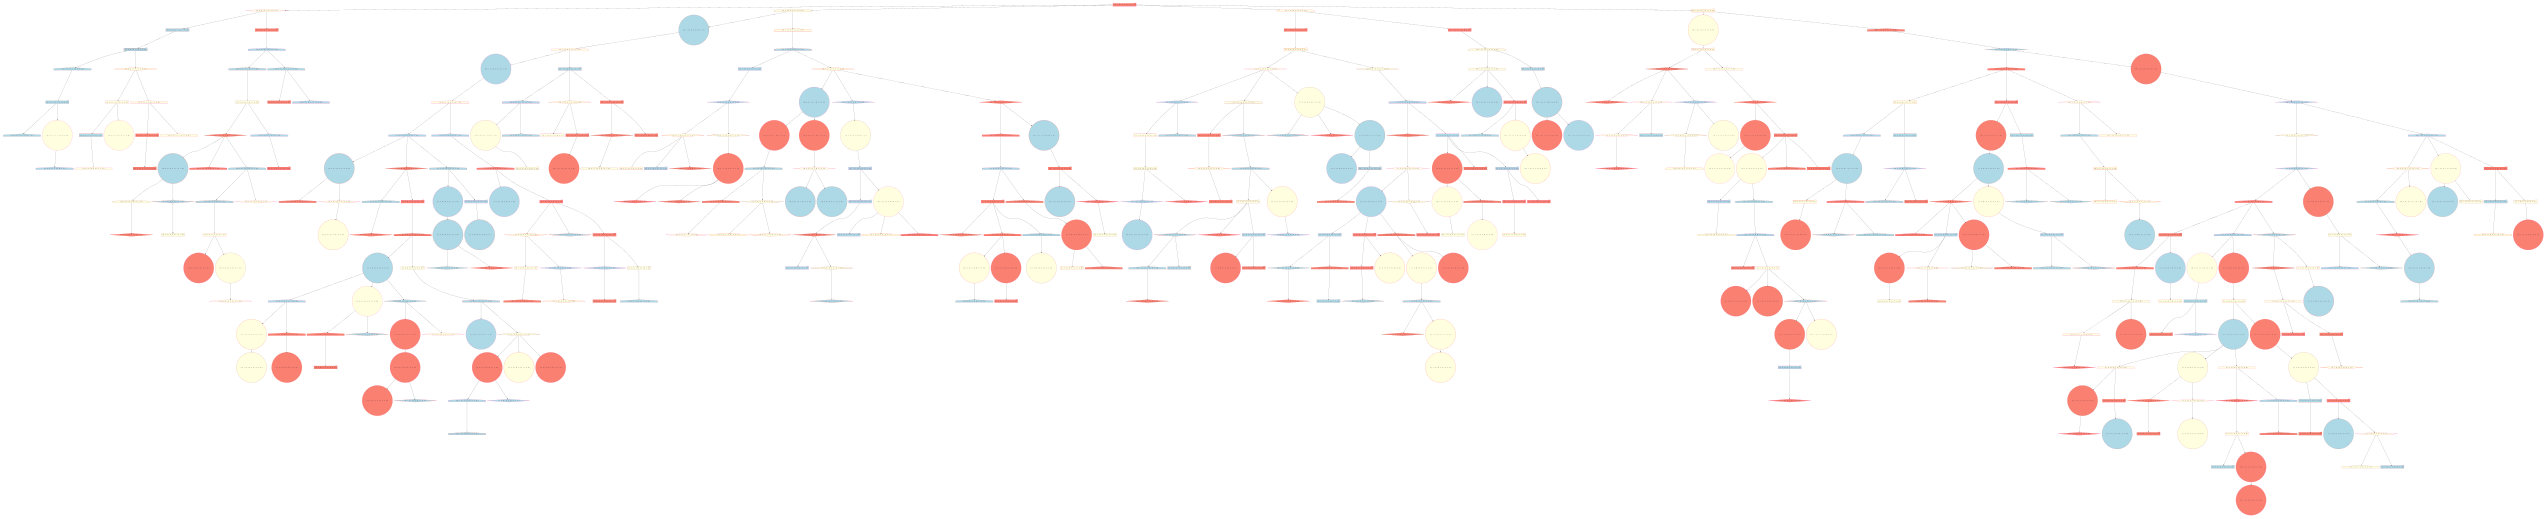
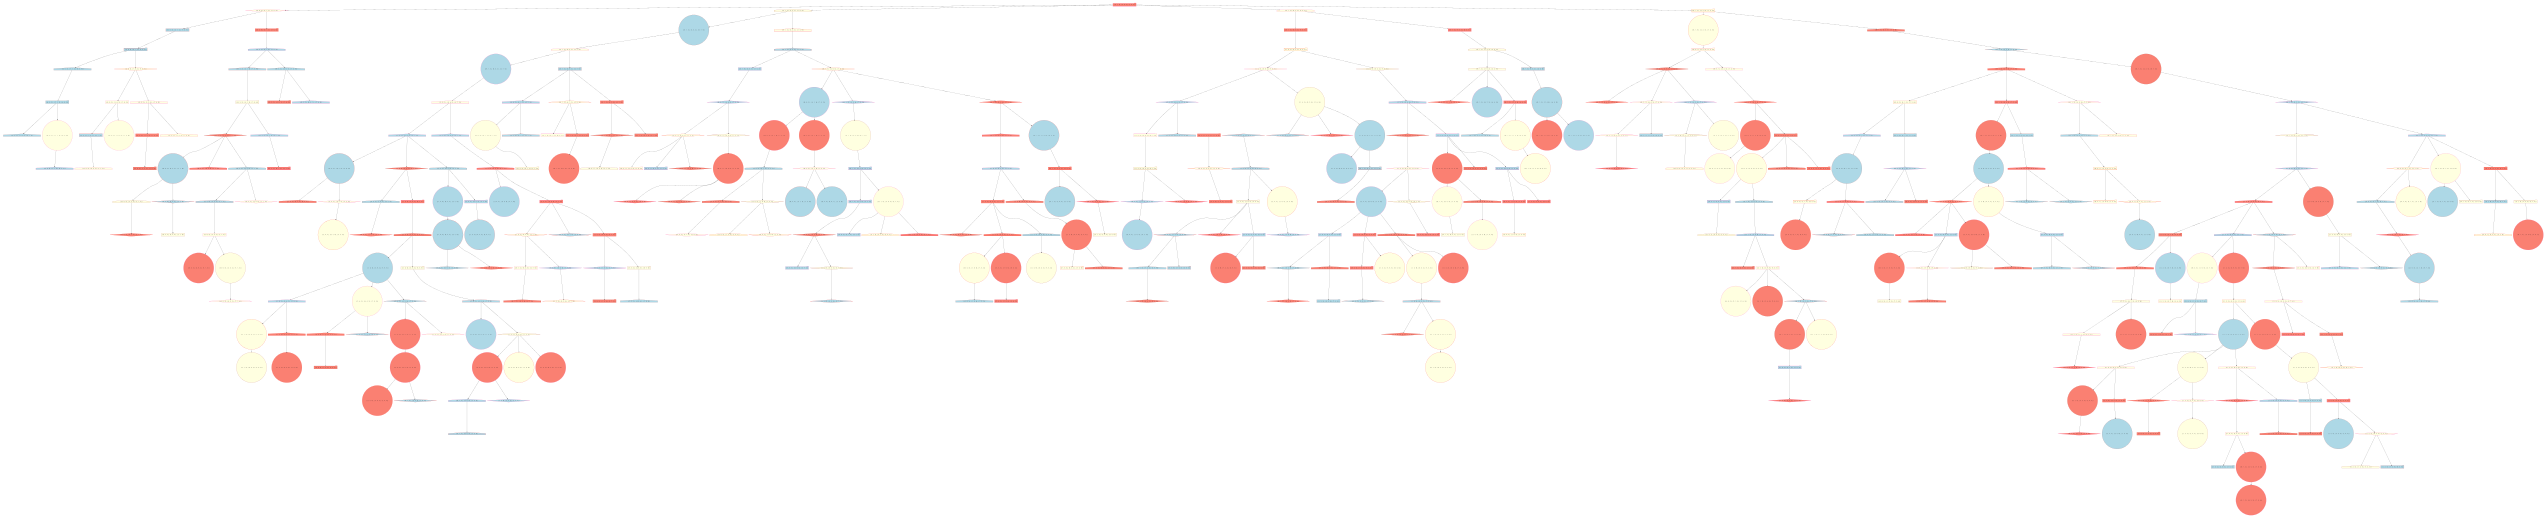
node "((1, 4, 3), (0, 8, 2), (7, 6, 5))": removed
node "((4, 0, 3), (2, 1, 8), (7, 6, 5))": fillcolor salmon -> lightyellow
node "((1, 2, 3), (8, 5, 6), (4, 0, 7))": removed
